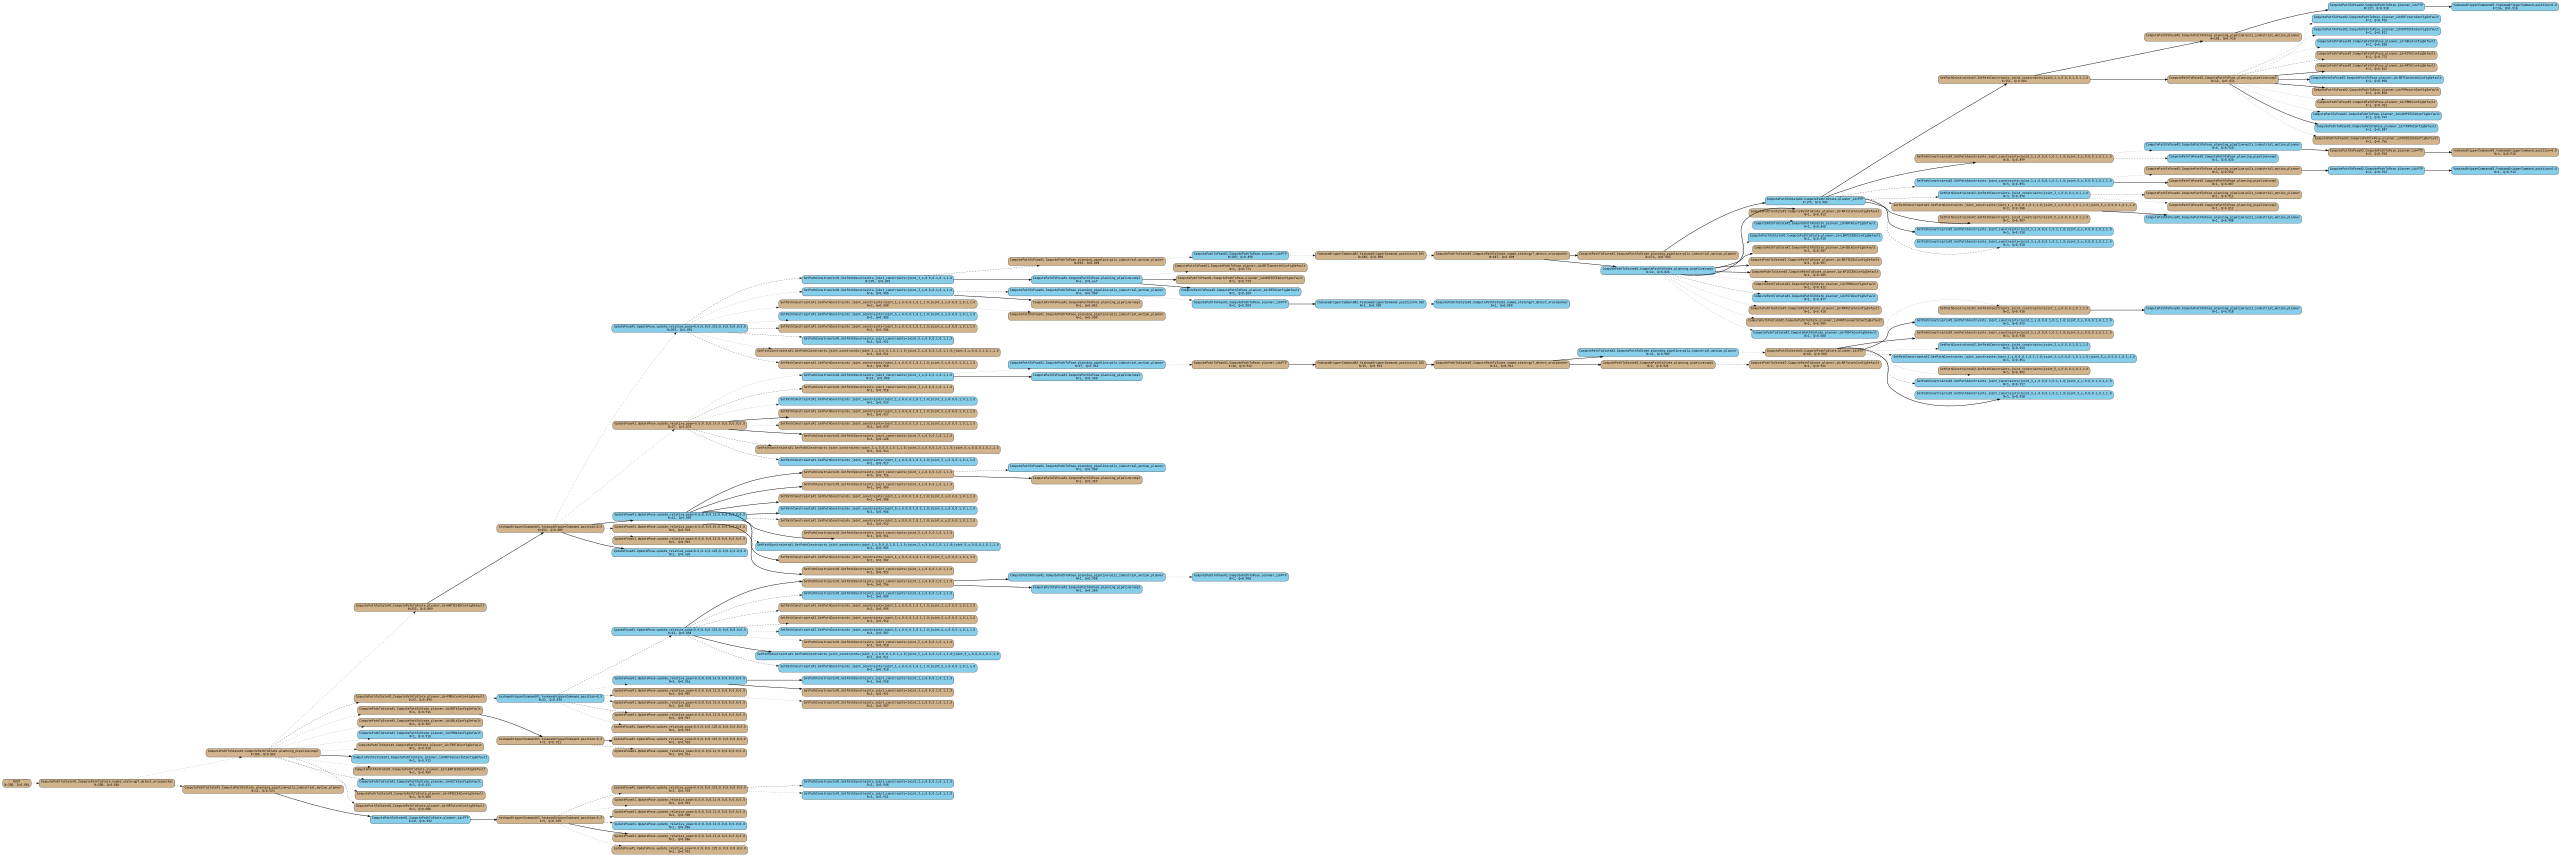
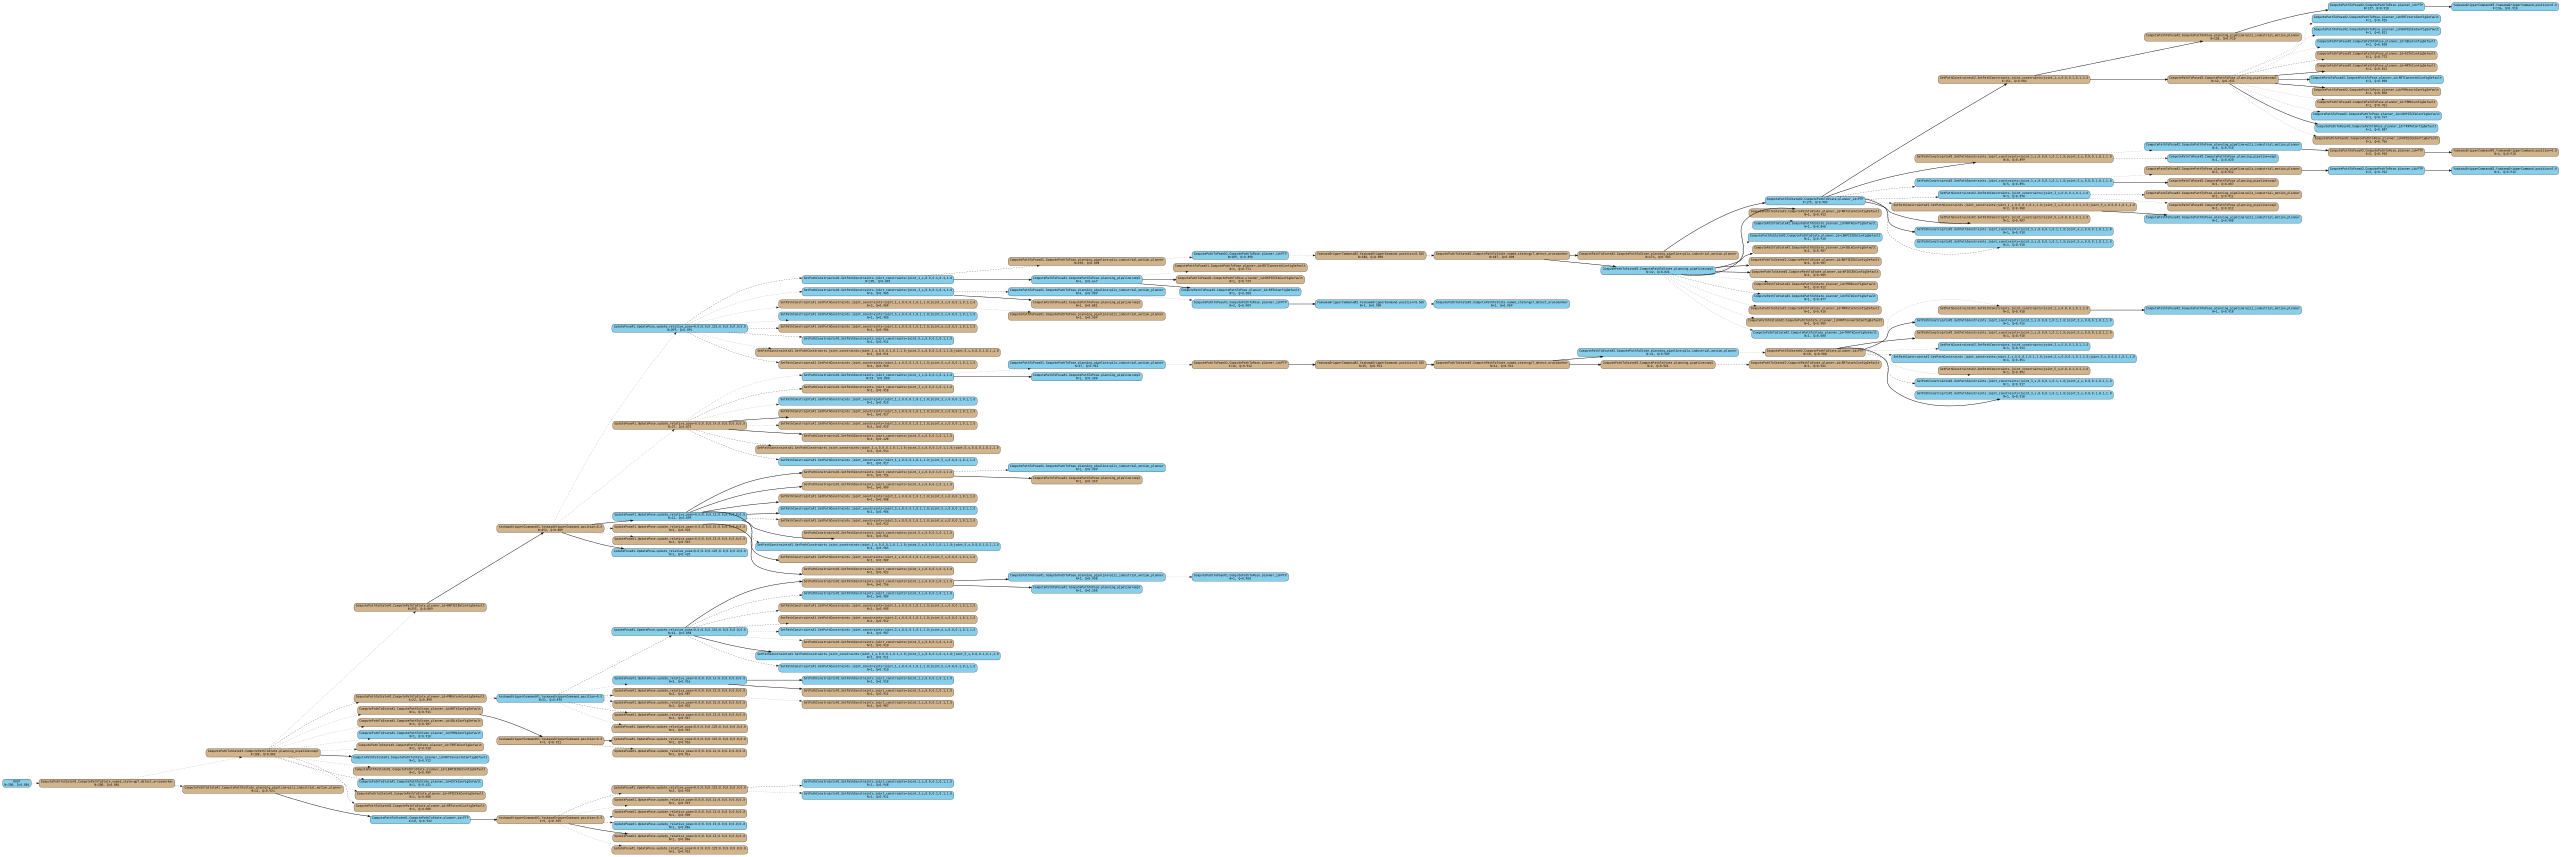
node "ROOT N=300, Q=0.884": fillcolor tan -> skyblue
